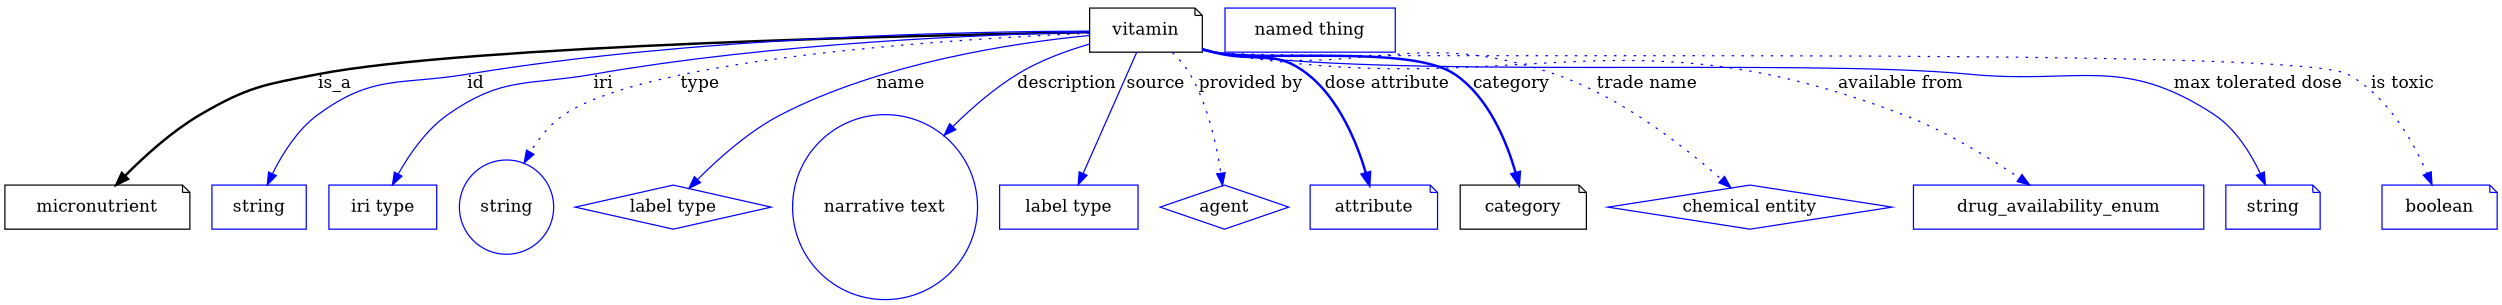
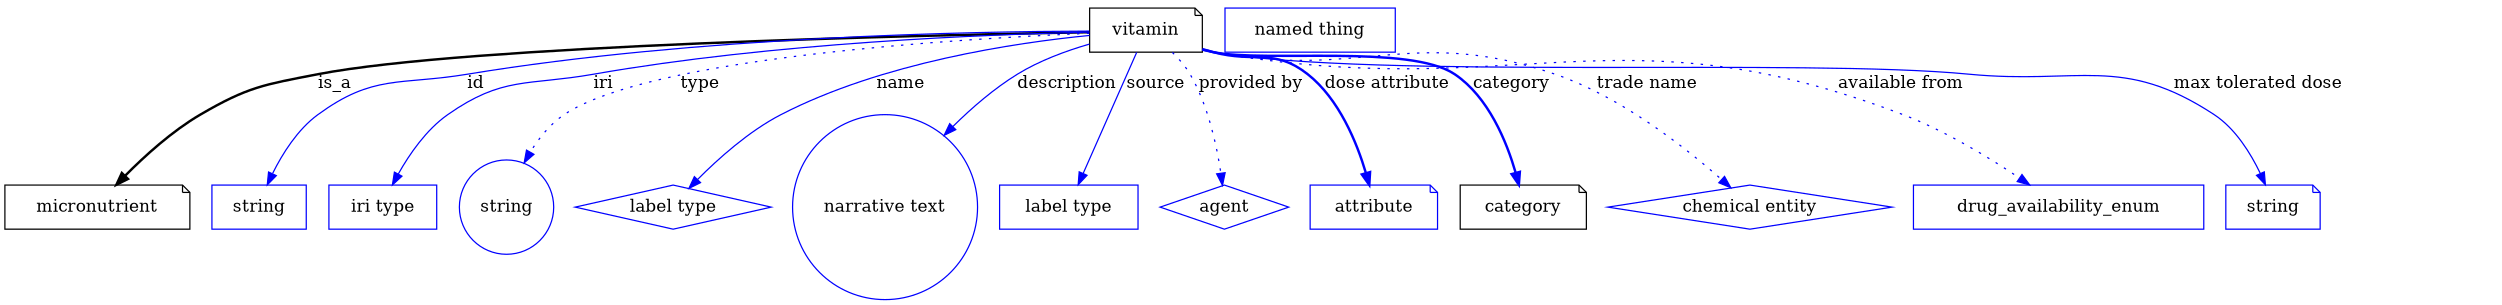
node "boolean": removed
